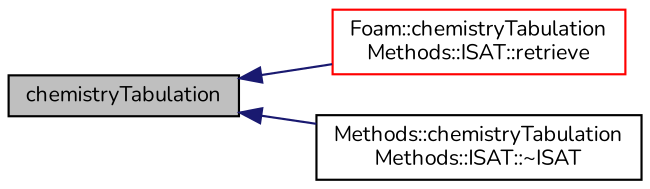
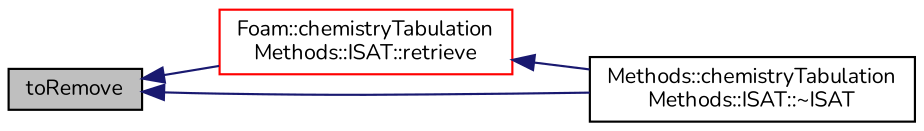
edge "Methods::chemistryTabulation Methods::ISAT::~ISAT" -> "Foam::chemistryTabulation Methods::ISAT::retrieve": added
node "chemistryTabulation": label "chemistryTabulation" -> "toRemove"
